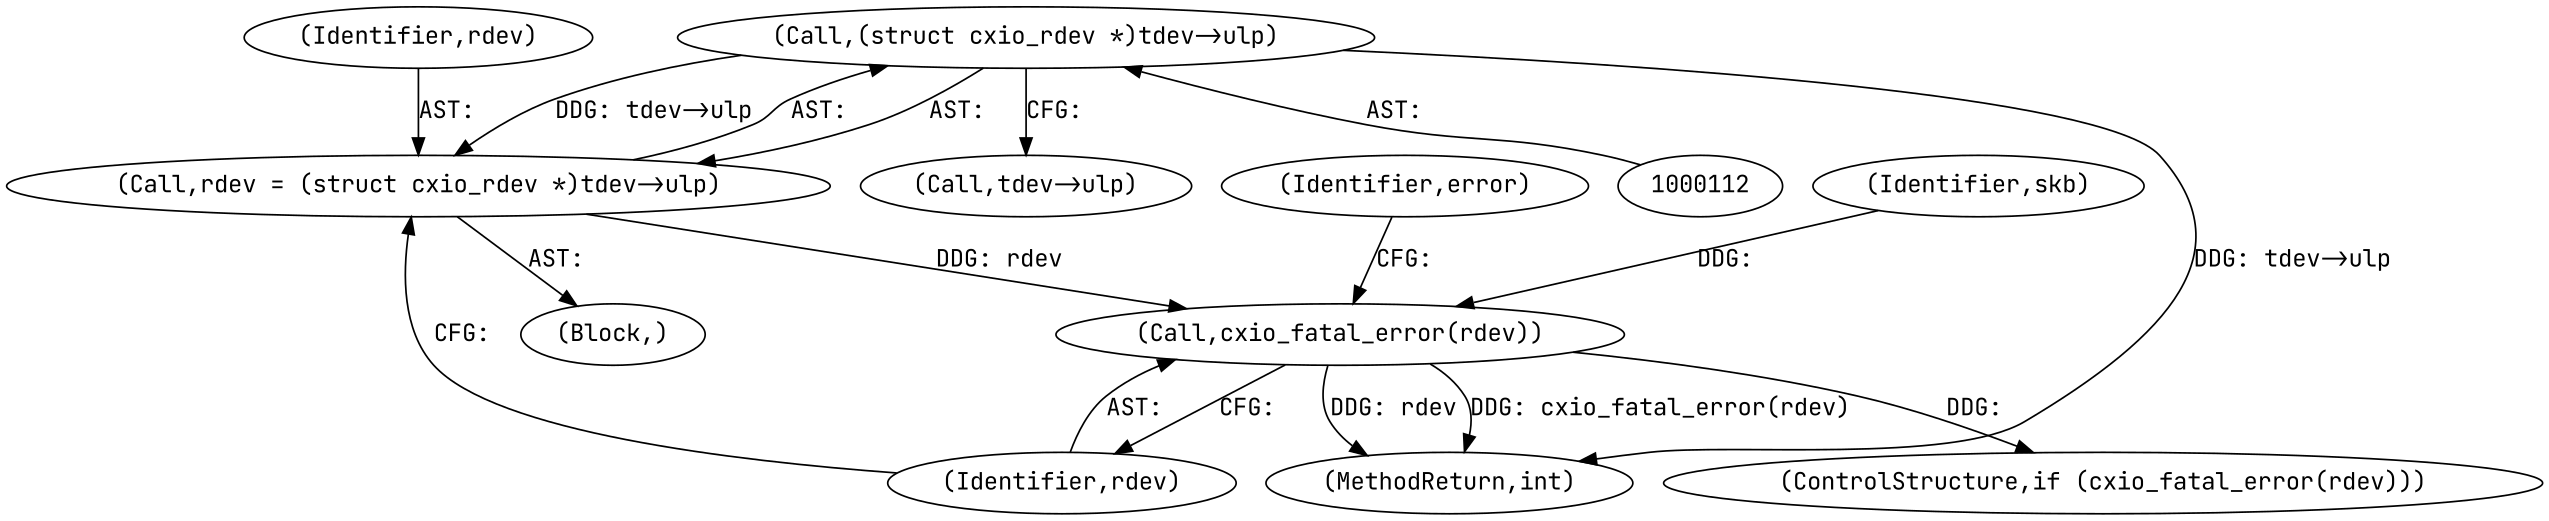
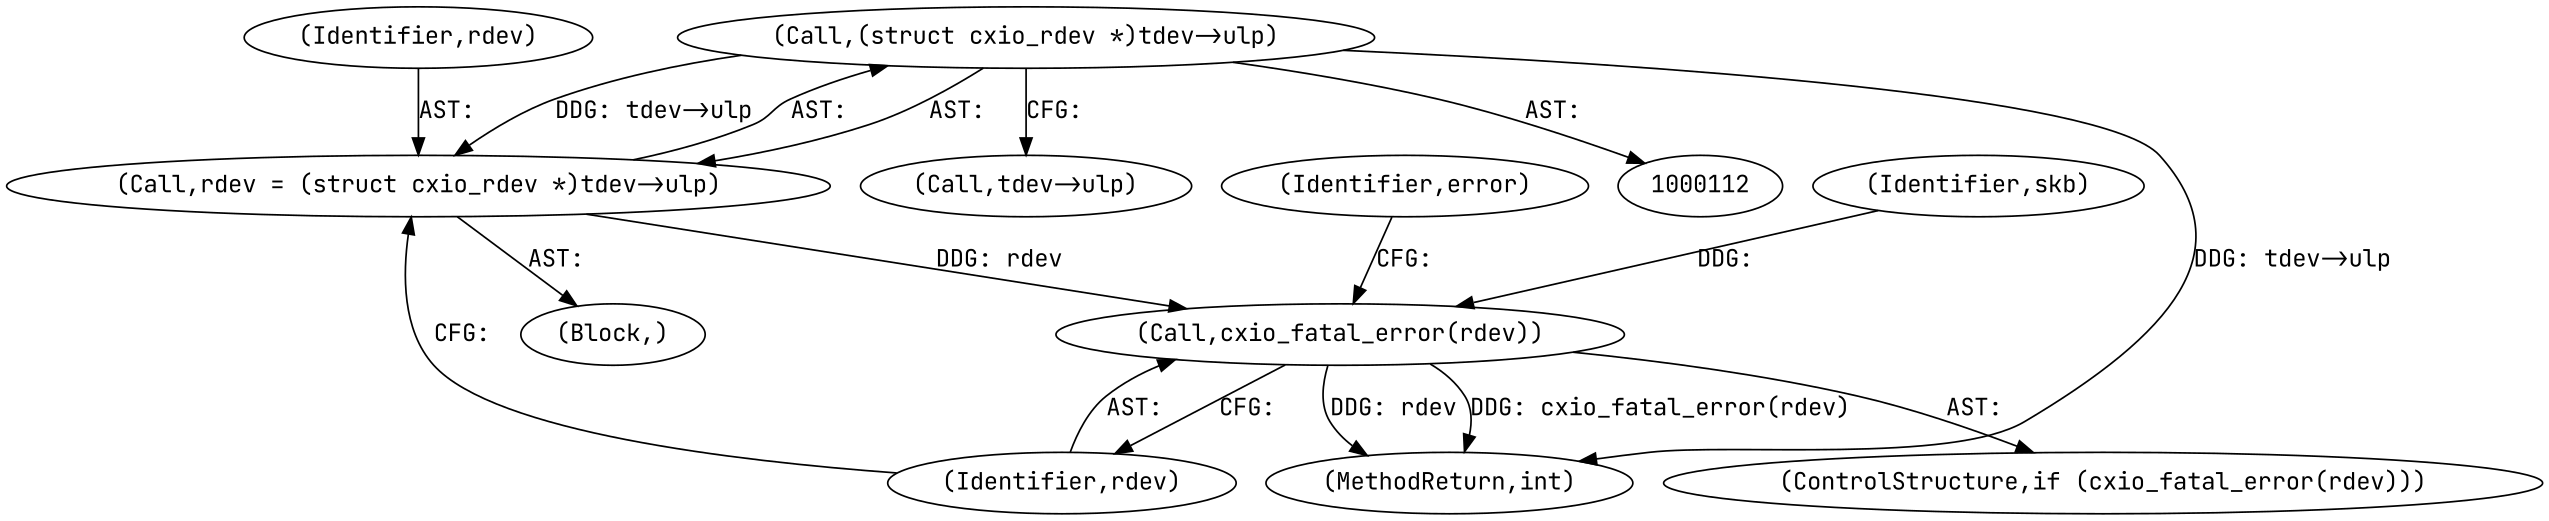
edge "1000112" -> "(Call,(struct cxio_rdev *)tdev->ulp)": reversed
edge "(Call,cxio_fatal_error(rdev))" -> "(ControlStructure,if (cxio_fatal_error(rdev)))": label "DDG: " -> "AST: "
